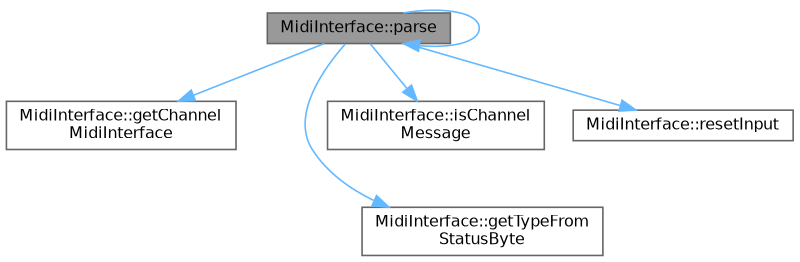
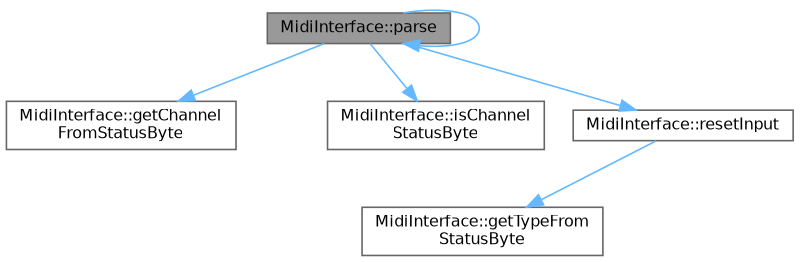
node "MidiInterface::getChannel MidiInterface": label "MidiInterface::getChannel MidiInterface" -> "MidiInterface::getChannel FromStatusByte"
node "MidiInterface::isChannel Message": label "MidiInterface::isChannel Message" -> "MidiInterface::isChannel StatusByte"
edge "MidiInterface::parse" -> "MidiInterface::getTypeFrom StatusByte": now "MidiInterface::resetInput" -> "MidiInterface::getTypeFrom StatusByte"
